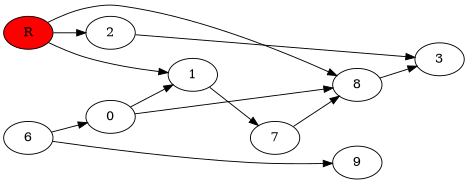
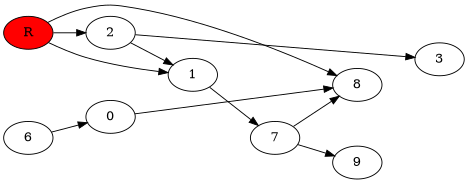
edge "8" -> "3": removed
edge "0" -> "1": now "2" -> "1"
edge "6" -> "9": now "7" -> "9"
